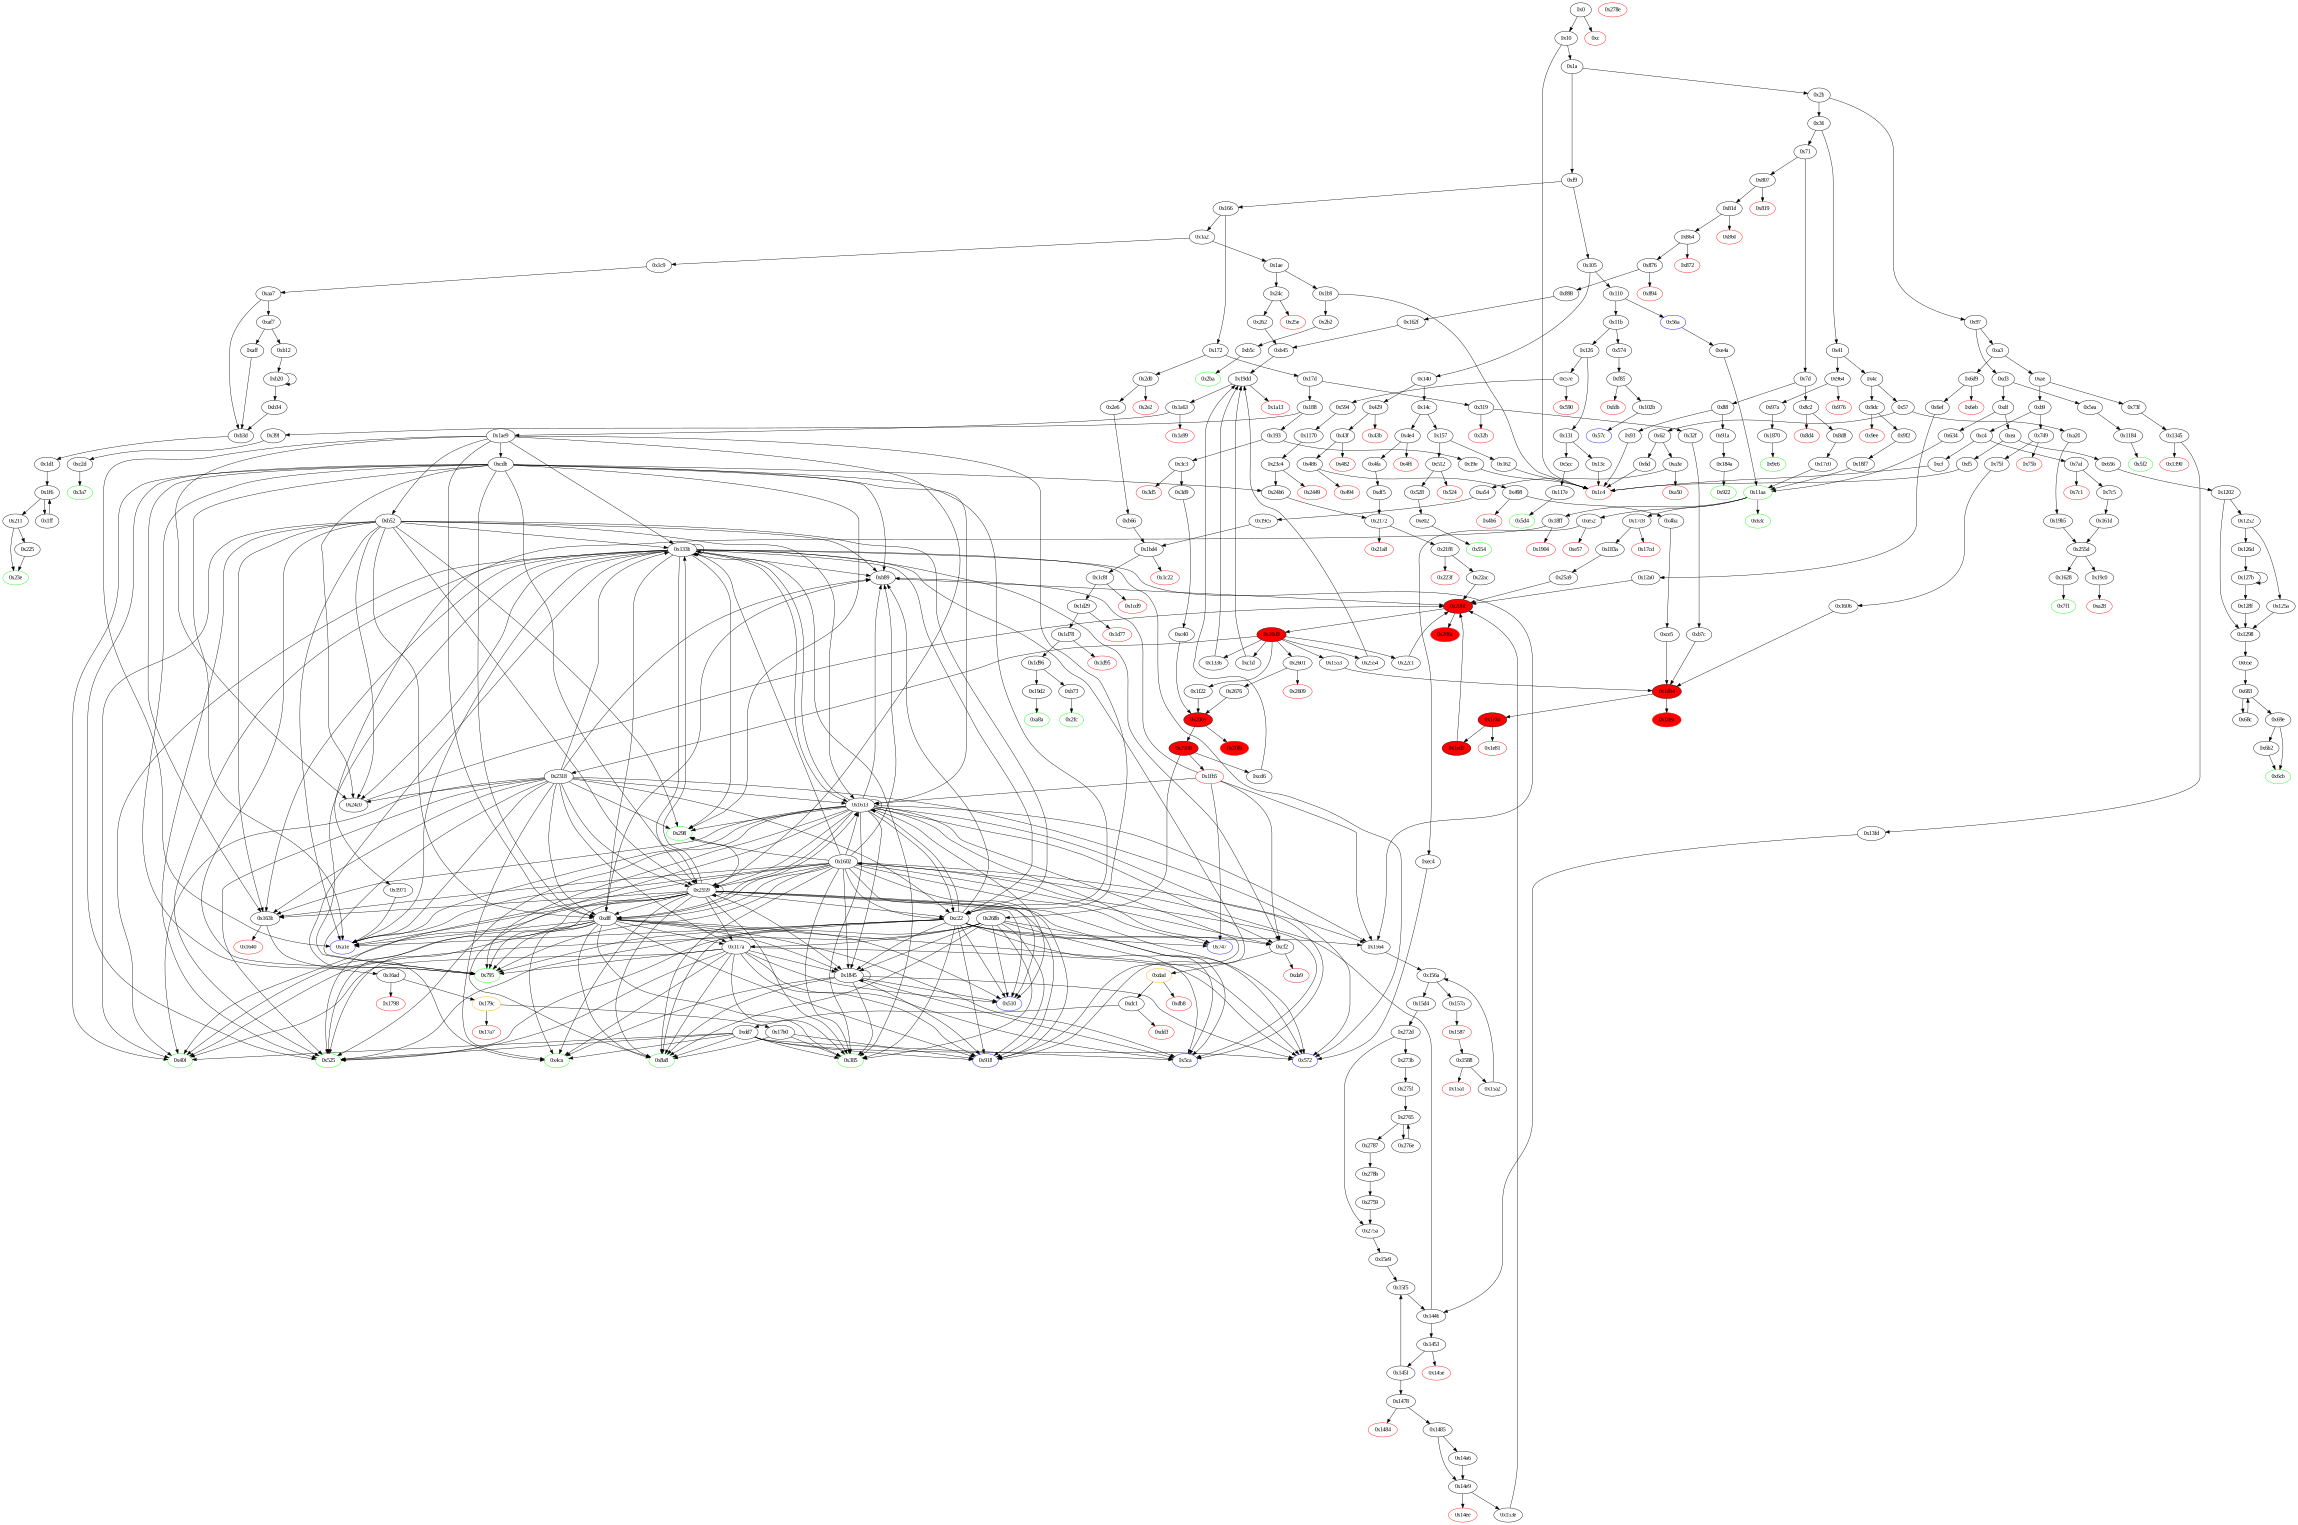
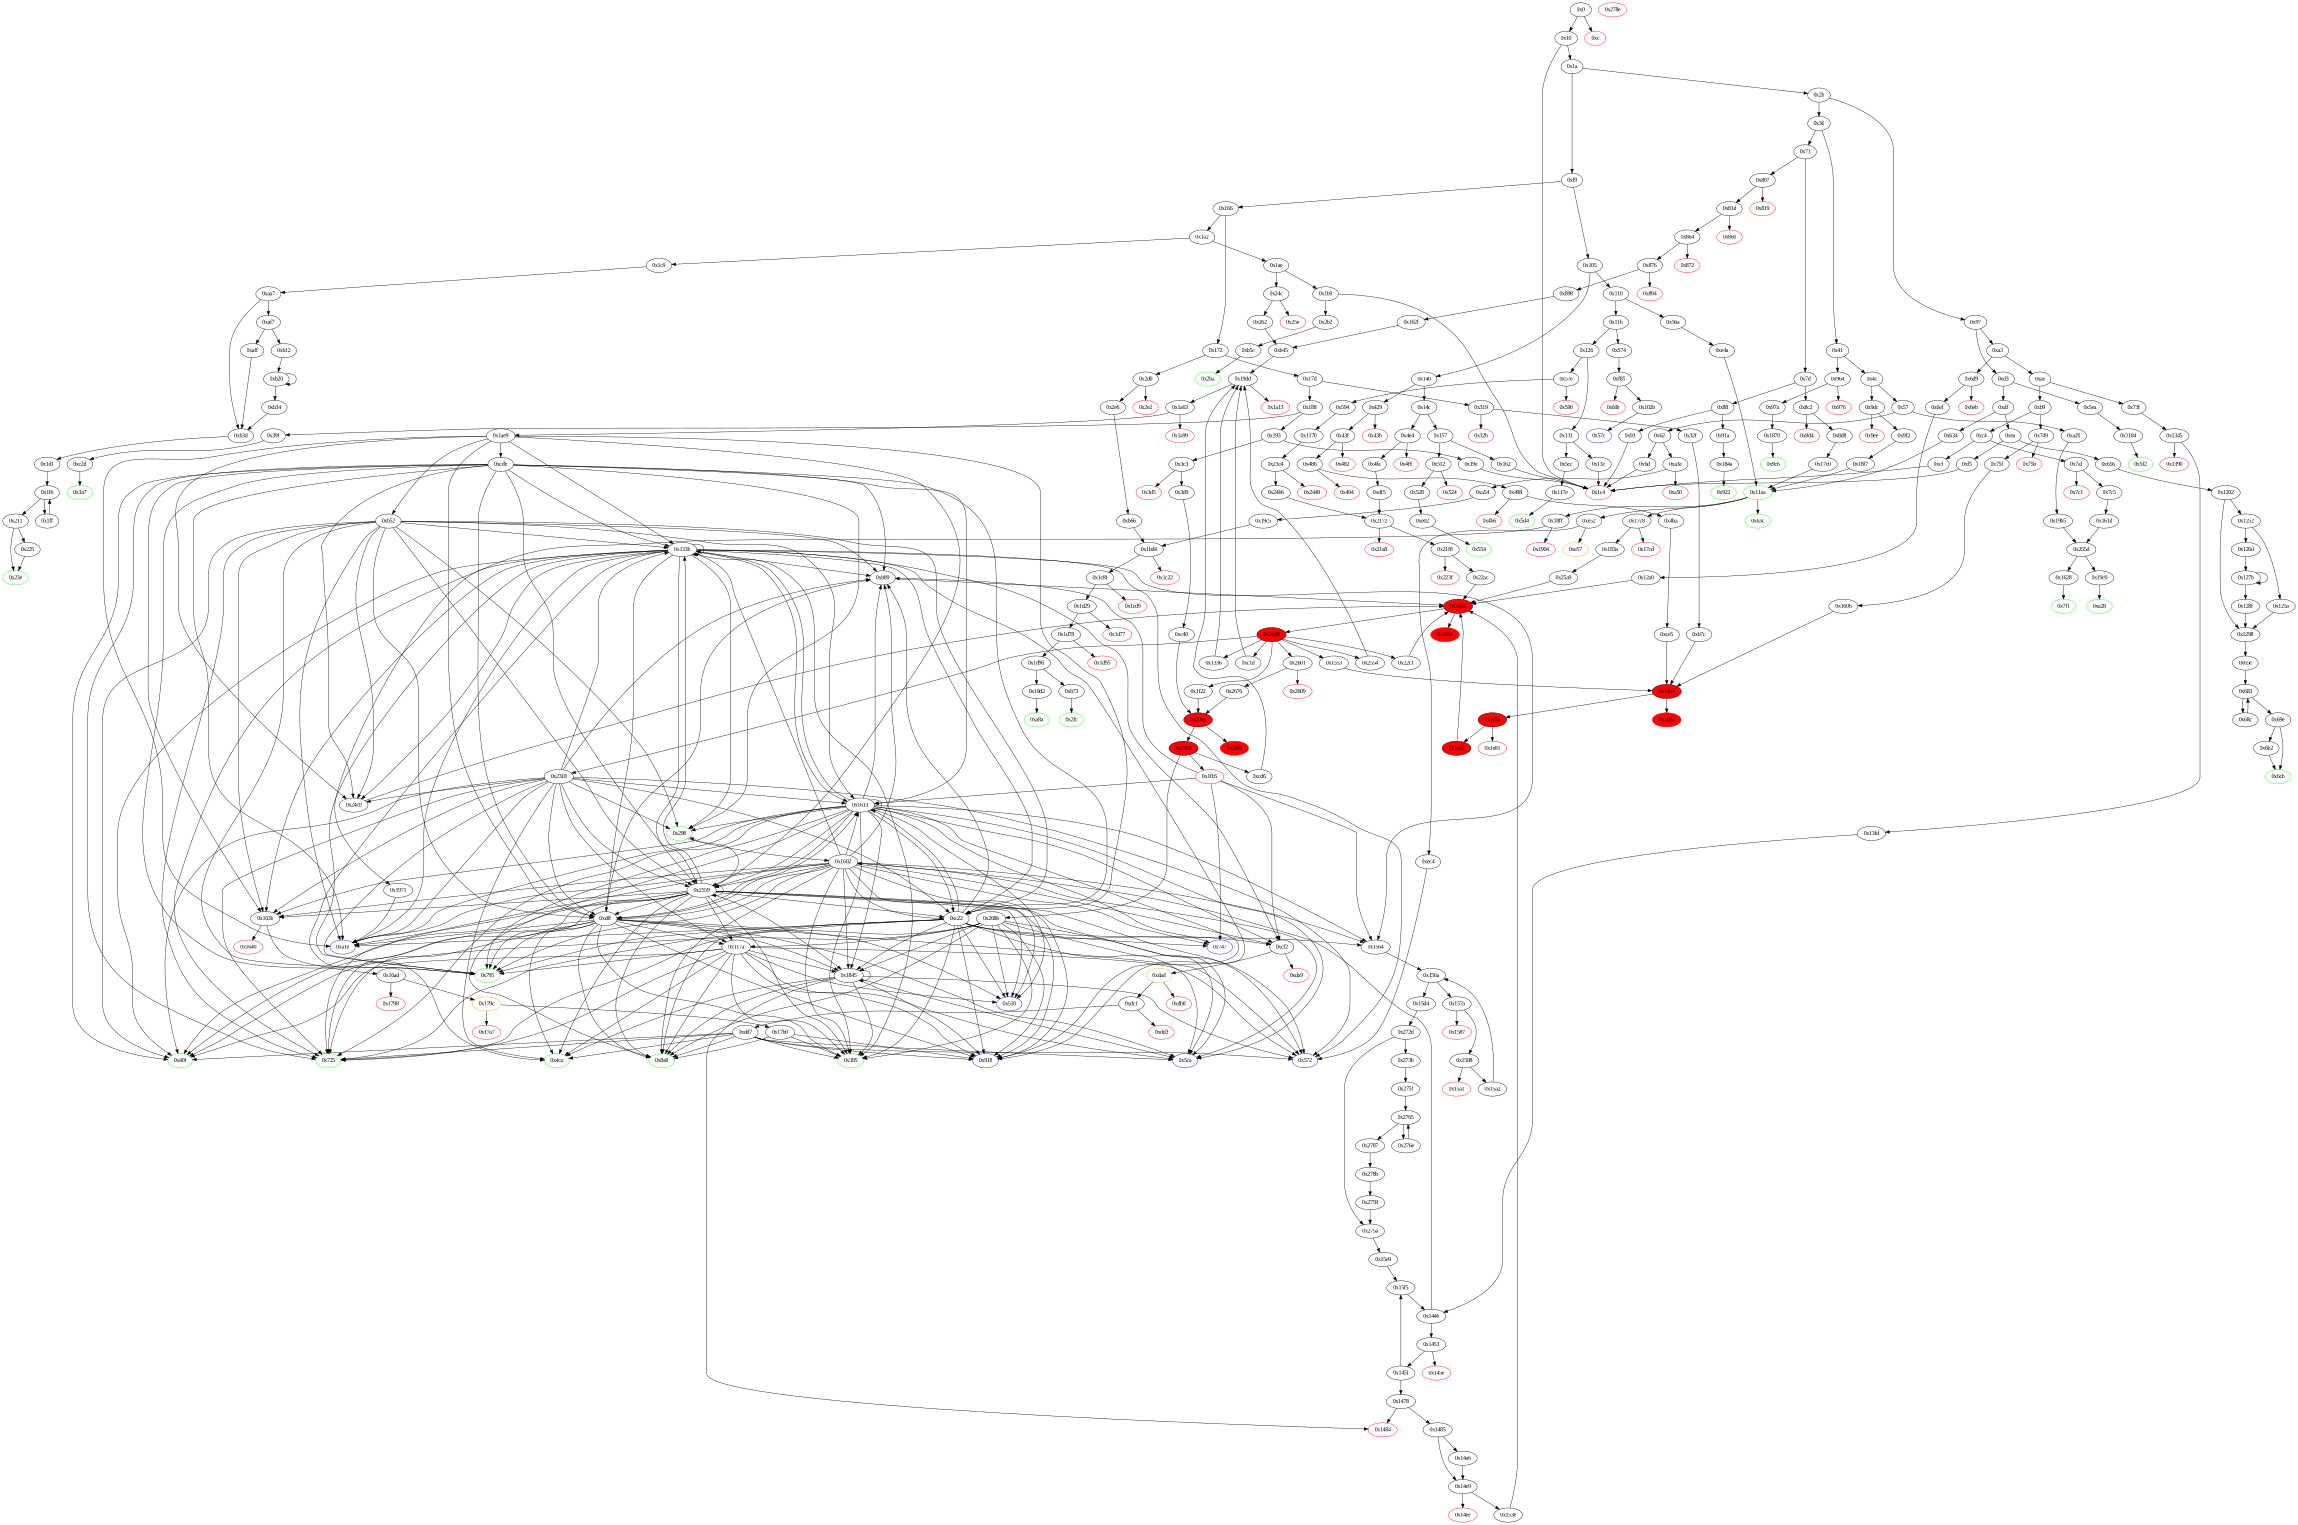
node "0x56a": color blue -> black
edge "0xcdb" -> "0x24b6": now "0xcdb" -> "0x133b"
node "0xe57": color red -> orange
node "0xa28": color red -> green
edge "0x1602" -> "0x298": reversed
edge "0x1845" -> "0x510": now "0x1845" -> "0x1484"
edge "0x1587" -> "0x1588": now "0x157a" -> "0x1588"
node "0x525": label "0x525" -> "0x725"
